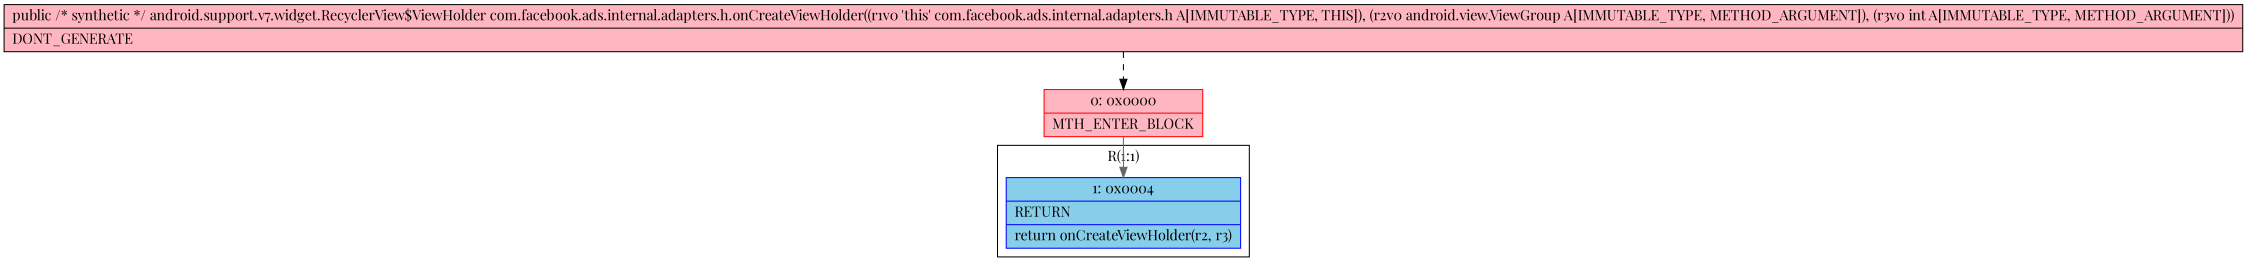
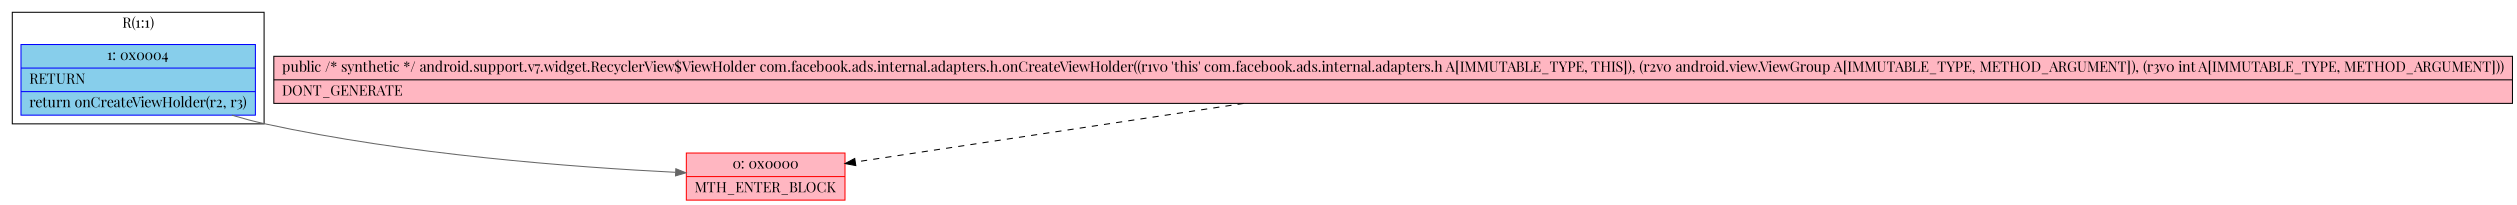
edge "0: 0x0000" -> "1: 0x0004": reversed
